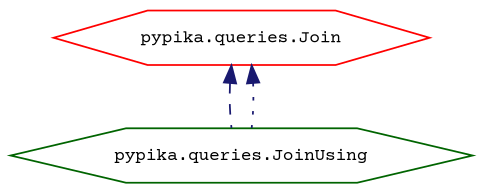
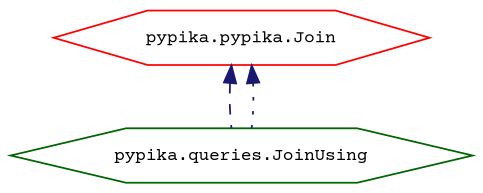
node "pypika.queries.Join": label "pypika.queries.Join" -> "pypika.pypika.Join"
